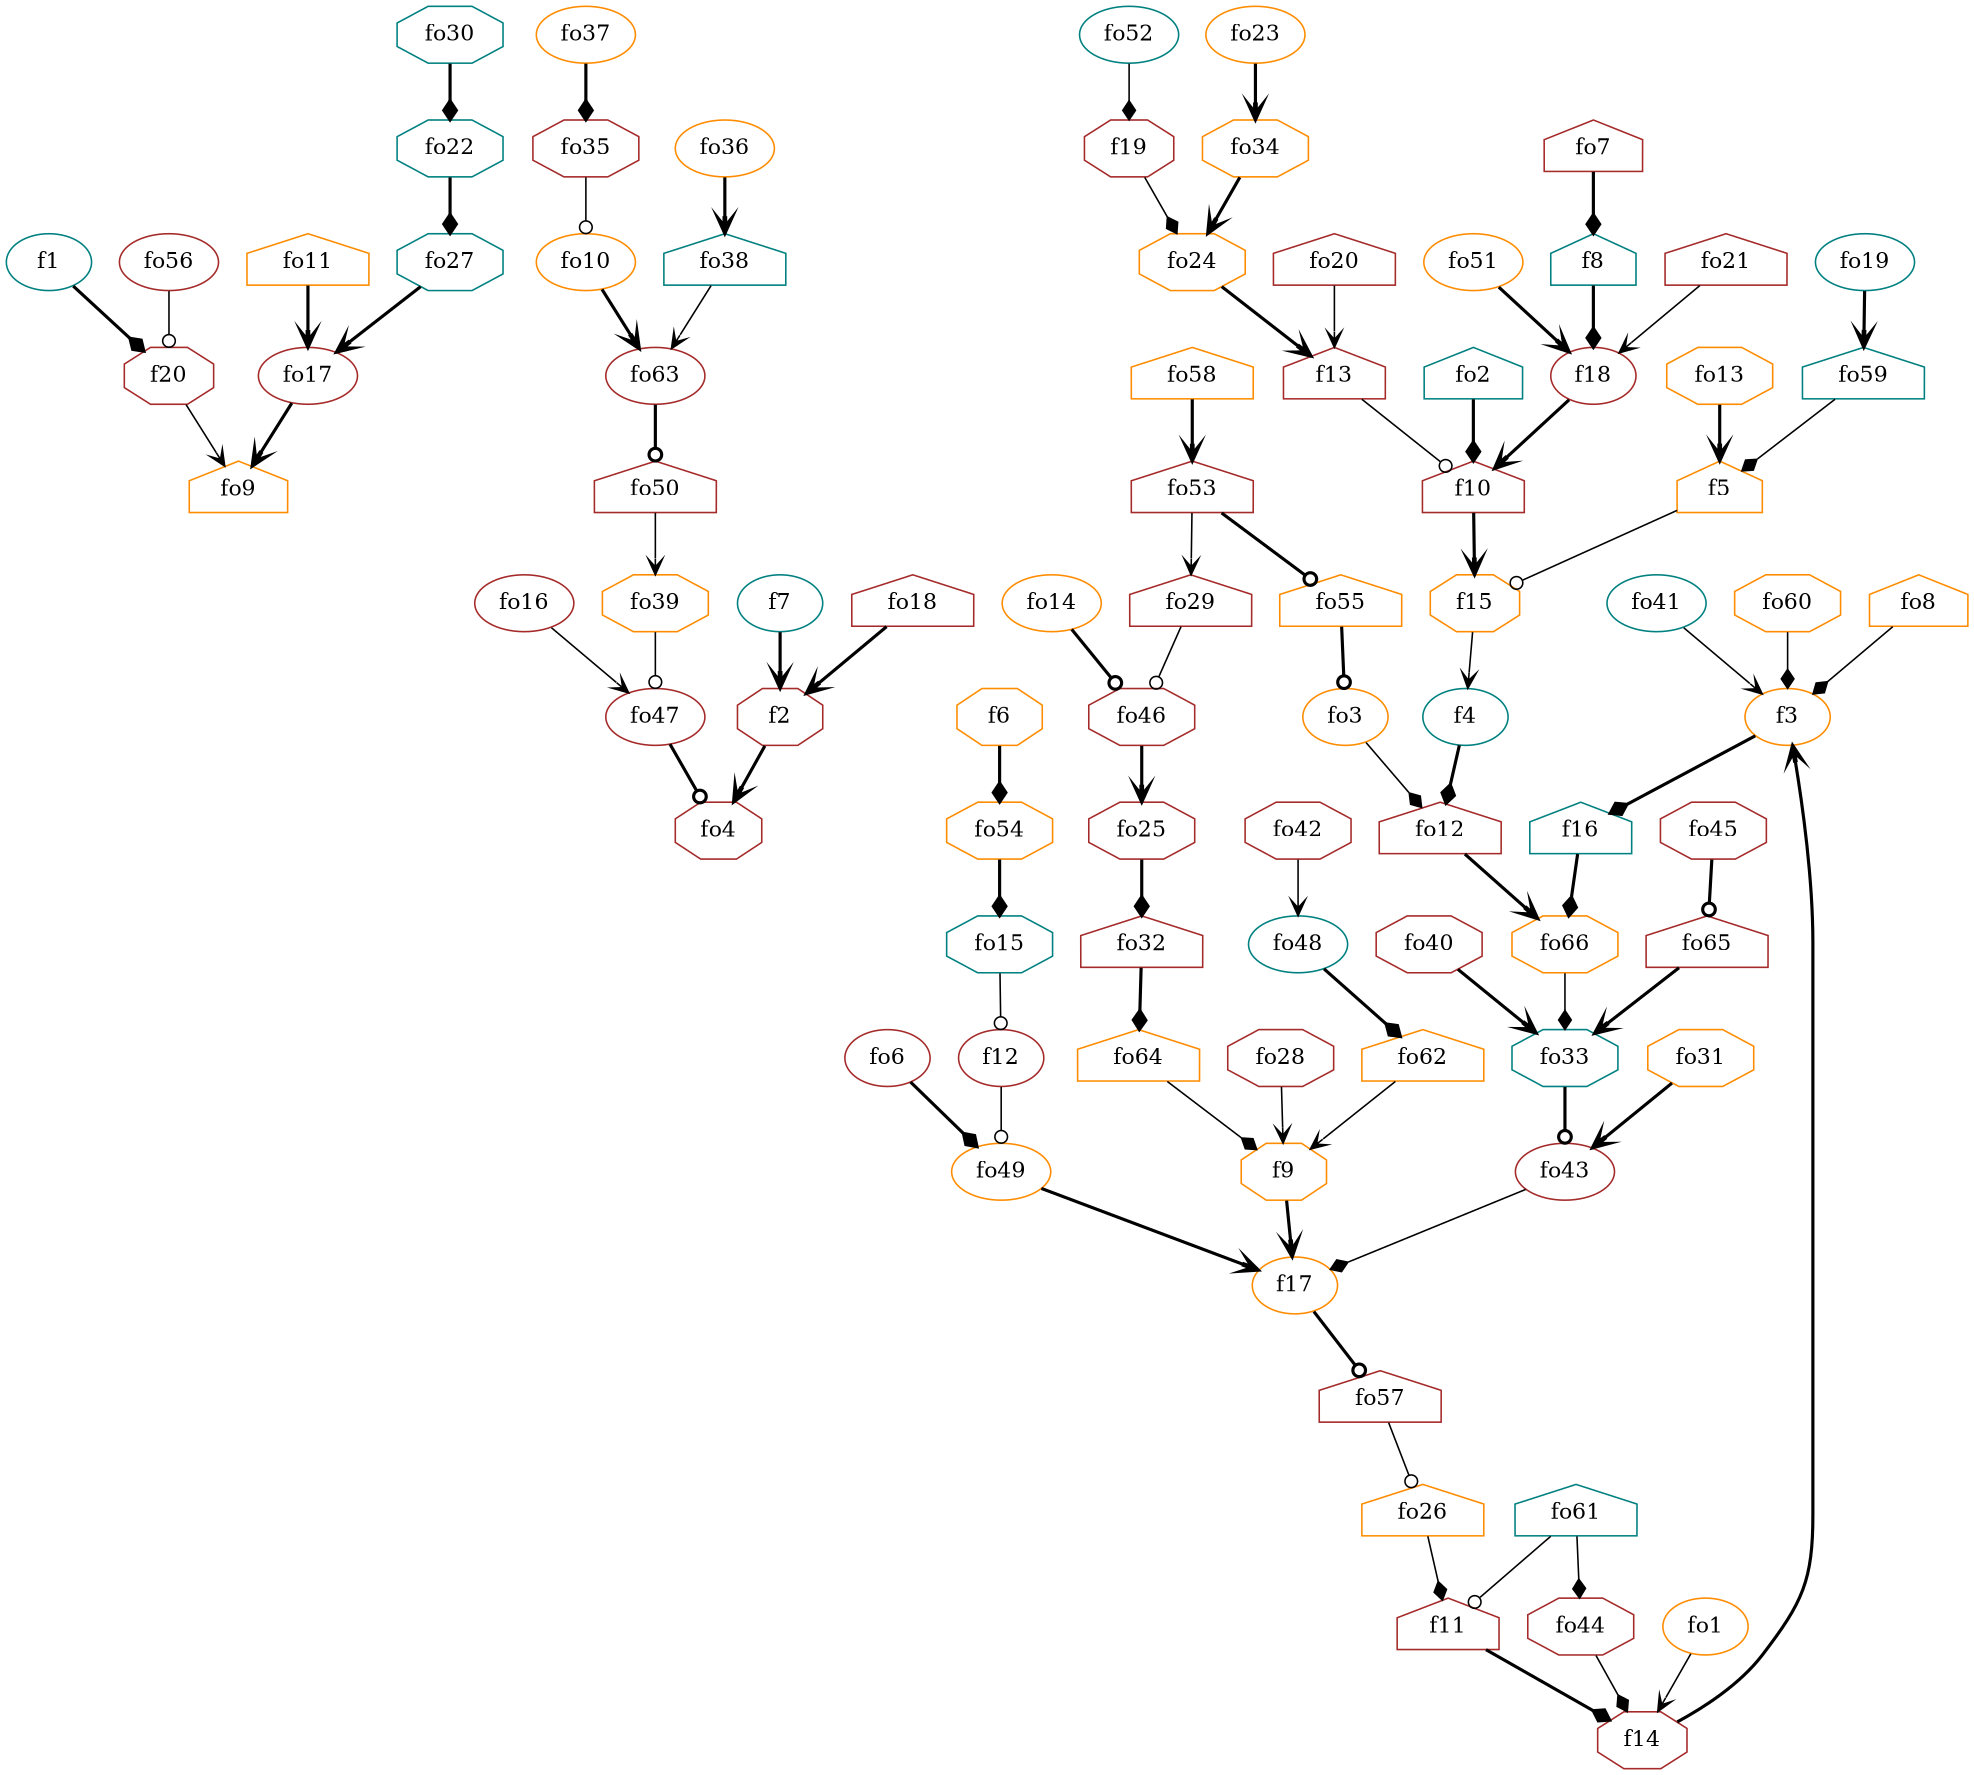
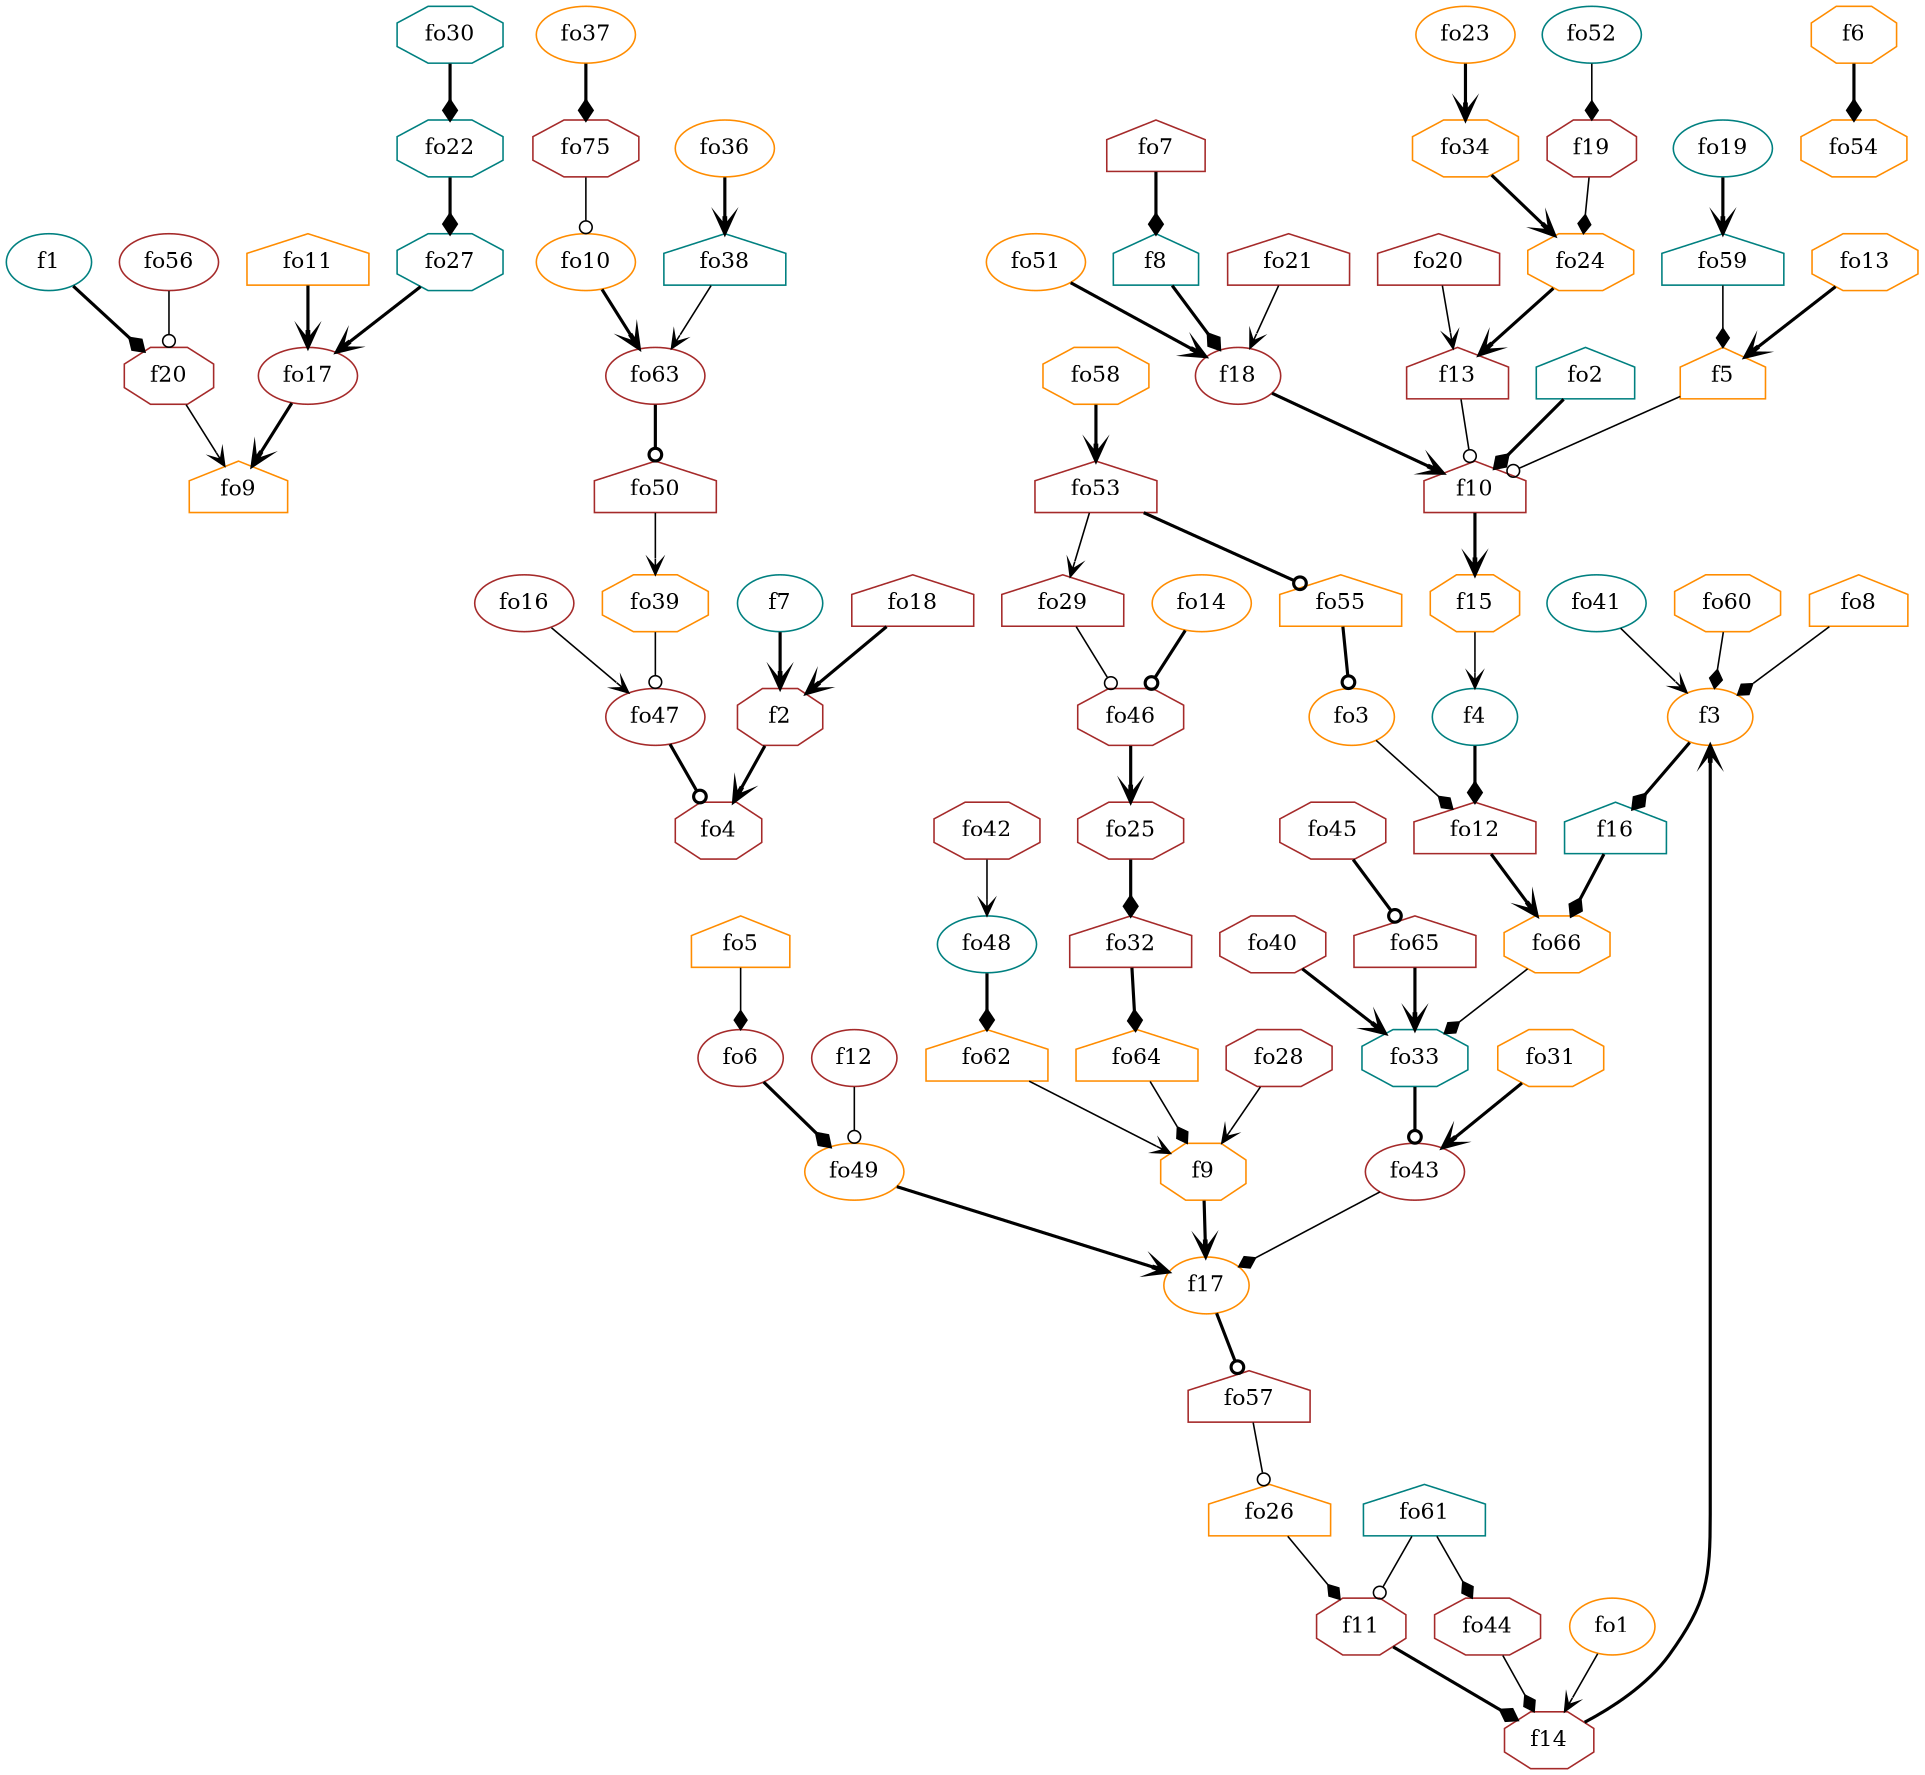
node "fo35": label "fo35" -> "fo75"
node "fo58": shape house -> octagon
edge "f5" -> "f15": now "f5" -> "f10"
node "fo5": added
node "fo15": removed
node "f11": shape house -> octagon
